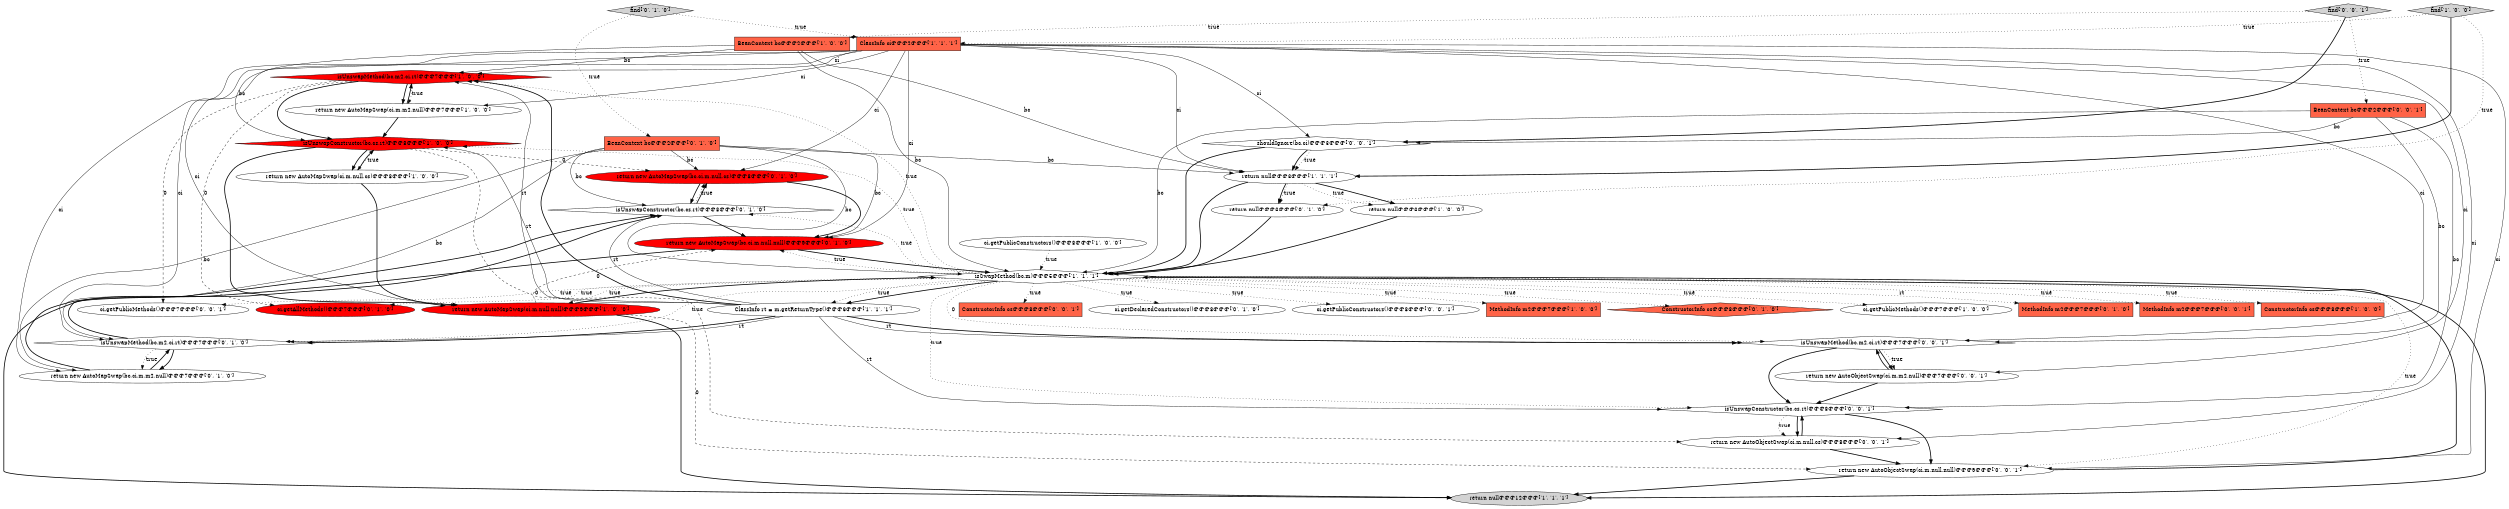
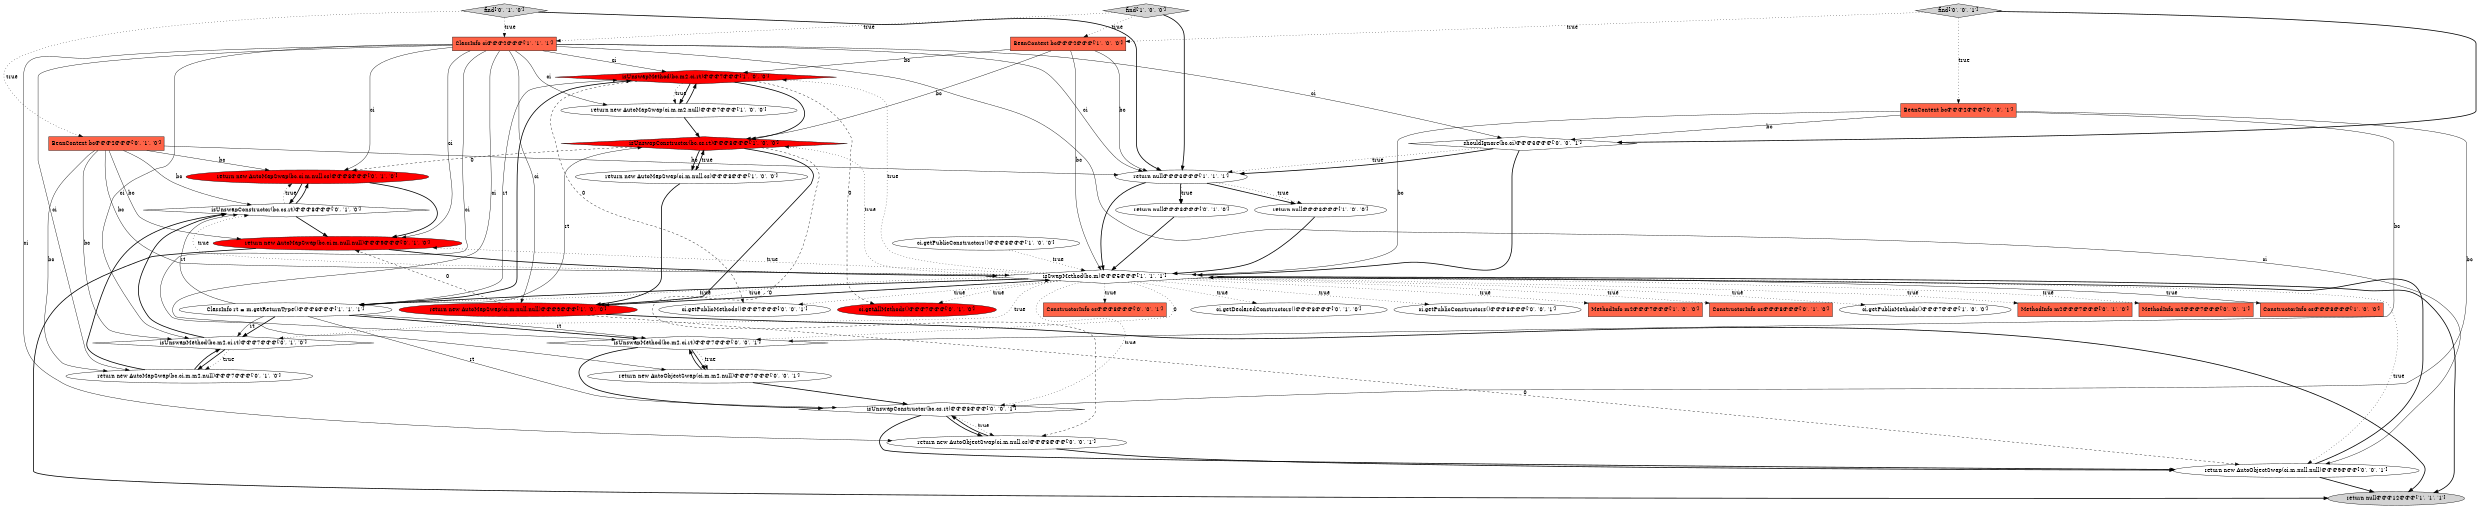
edge "find['0', '1', '0']" -> "return null@@@3@@@['1', '1', '1']": added
edge "find['1', '0', '0']" -> "return null@@@3@@@['0', '1', '0']": now "find['1', '0', '0']" -> "BeanContext bc@@@2@@@['1', '0', '0']"
edge "isSwapMethod(bc,m)@@@5@@@['1', '1', '1']" -> "ConstructorInfo cs@@@8@@@['1', '0', '0']": style dotted -> solid
edge "isSwapMethod(bc,m)@@@5@@@['1', '1', '1']" -> "MethodInfo m2@@@7@@@['0', '1', '0']": label "rt" -> "true"
node "ConstructorInfo cs@@@8@@@['0', '1', '0']": shape diamond -> box
